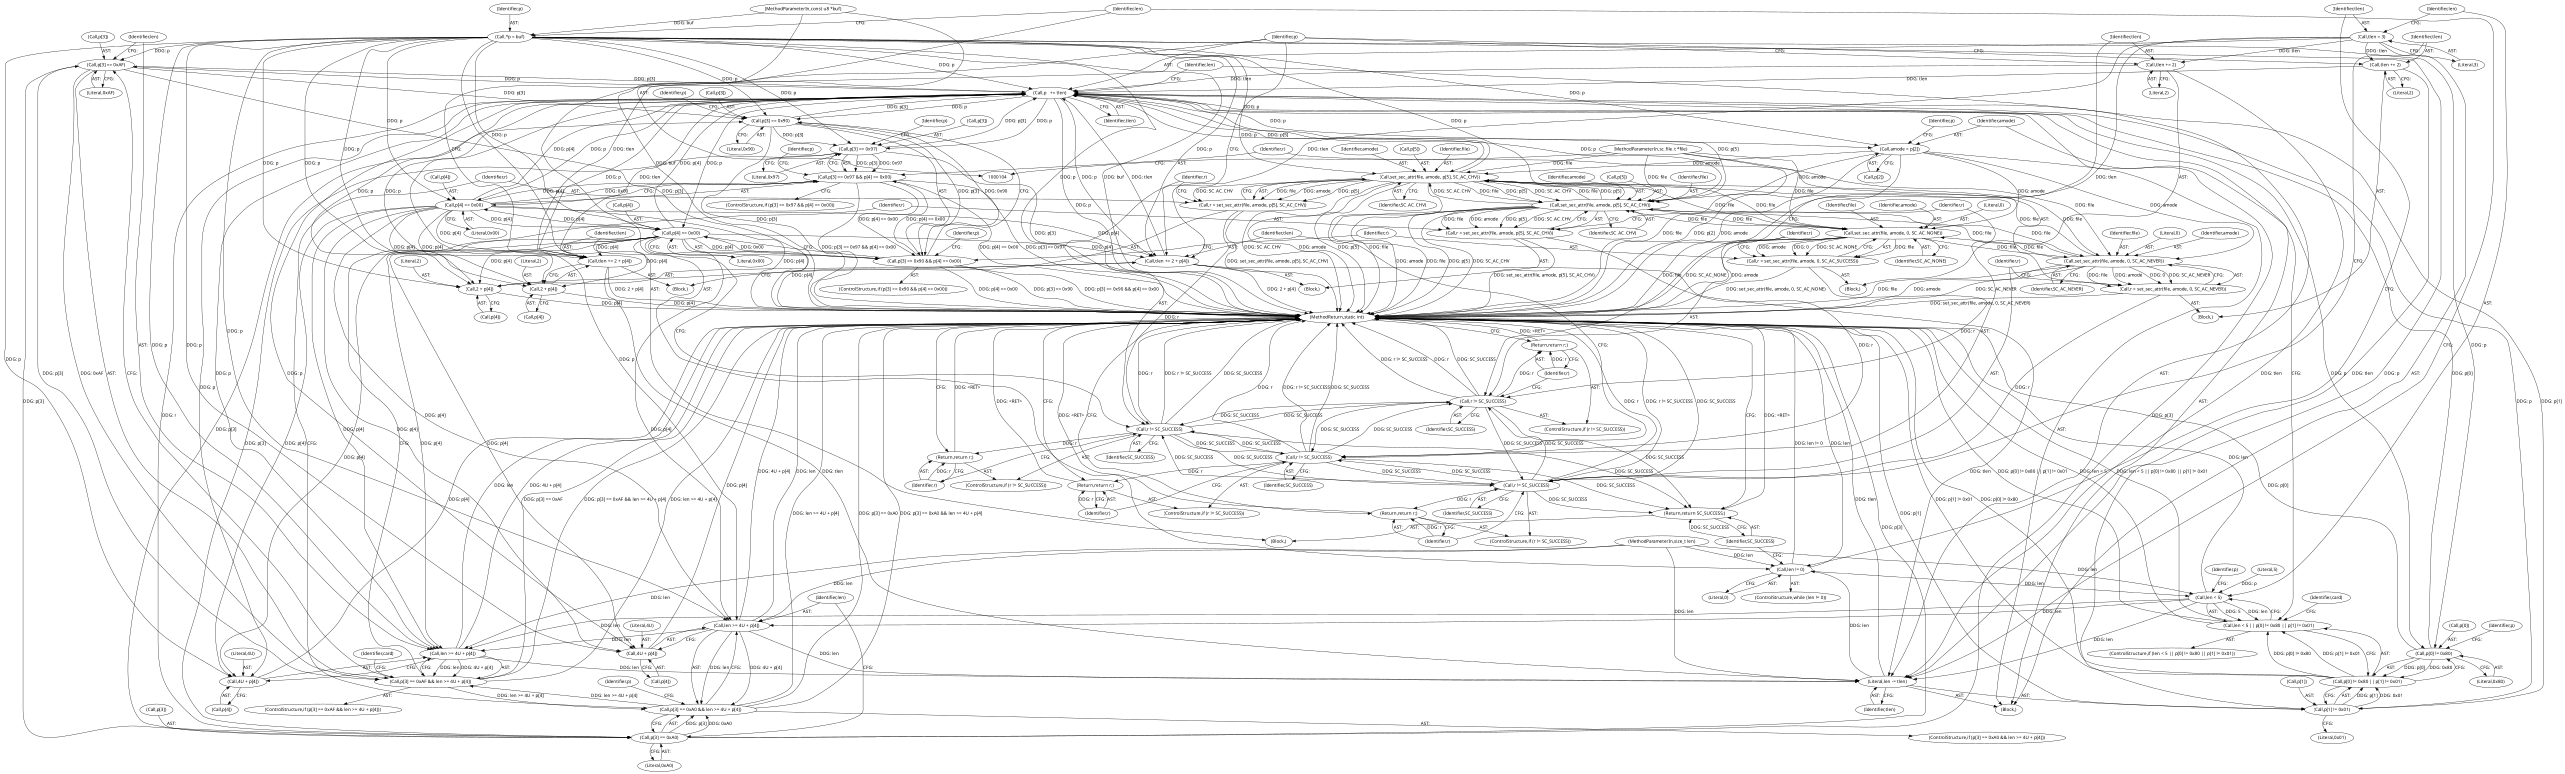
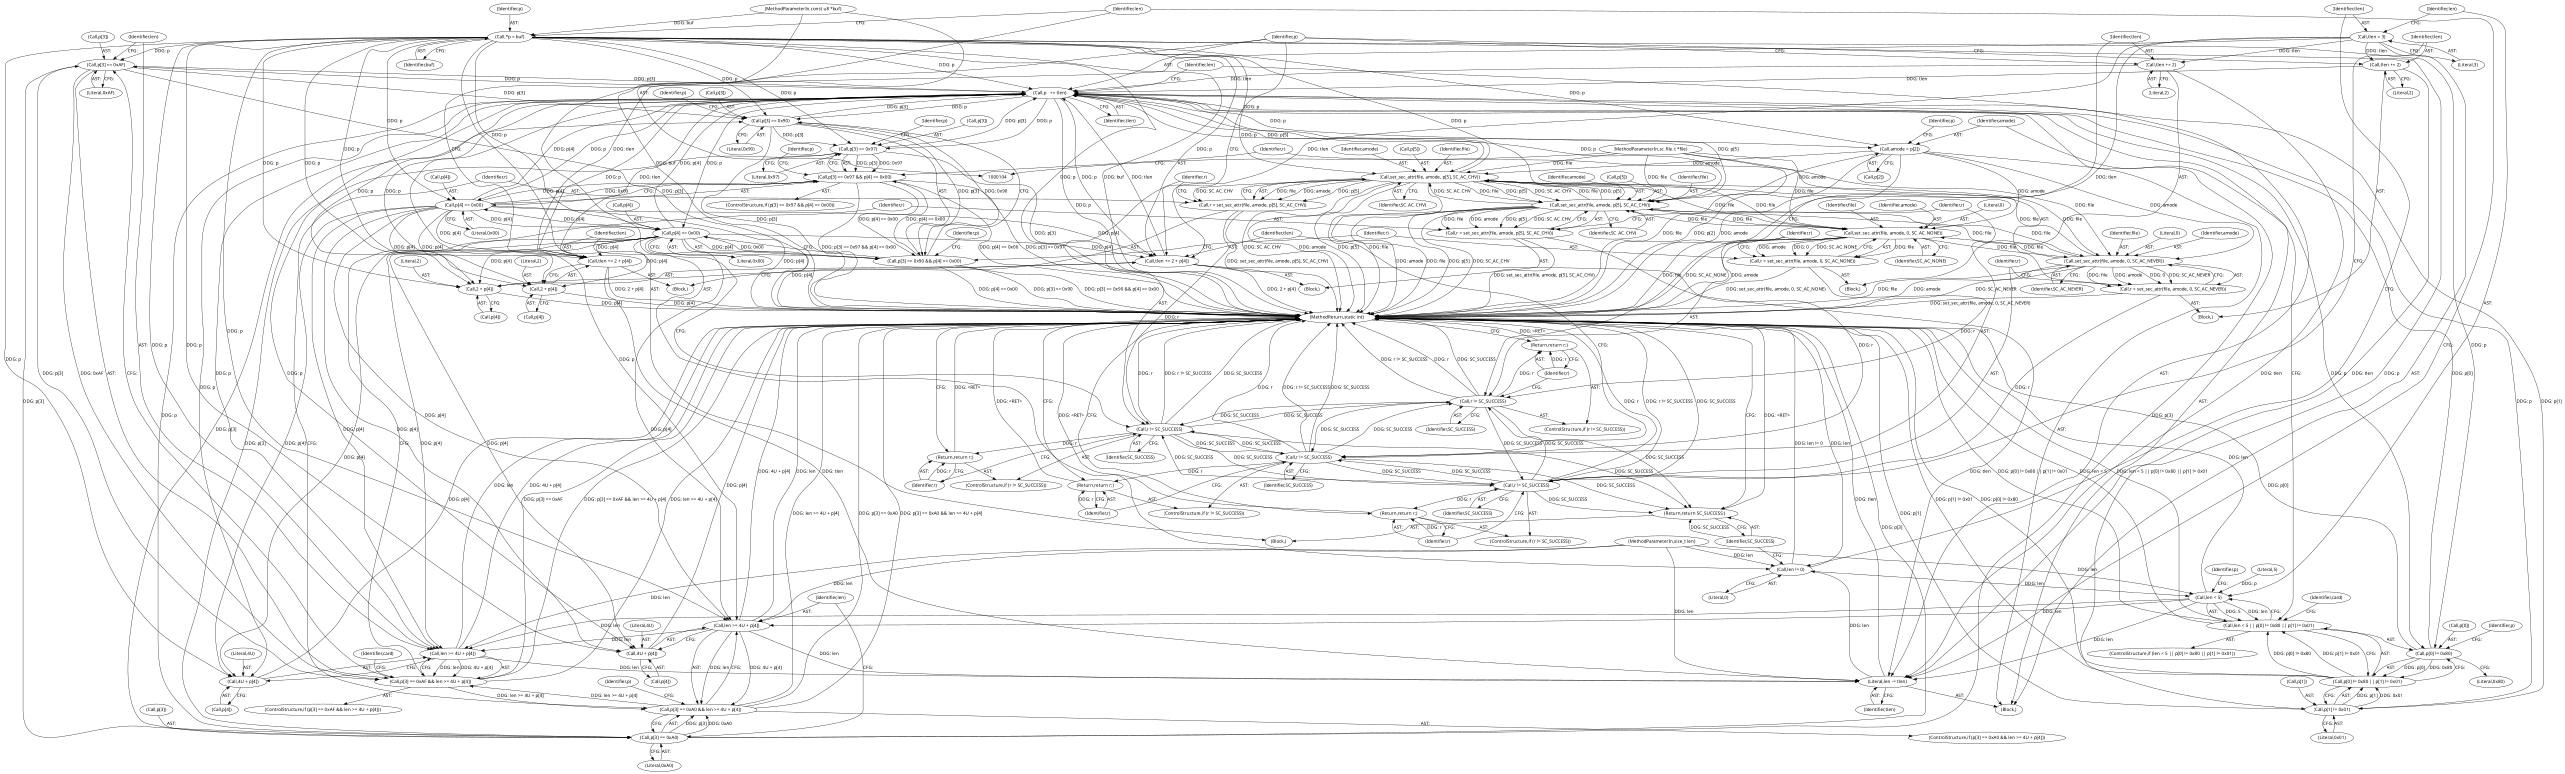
node "(Identifier,buf)": added
edge "(Call,p[3] == 0x97 && p[4] == 0x00)" -> "(ControlStructure,if (p[3] == 0x97 && p[4] == 0x00))": label "CFG: " -> "AST: "
node "(Call,r = set_sec_attr(file, amode, 0, SC_AC_SUCCESS))": label "(Call,r = set_sec_attr(file, amode, 0, SC_AC_SUCCESS))" -> "(Call,r = set_sec_attr(file, amode, 0, SC_AC_NONE))"
node "(ControlStructure,if (p[3] == 0x90 && p[4] == 0x00))": removed
edge "(Call,p   += tlen)" -> "(Call,p[3] == 0xA0)": label "DDG: r" -> "DDG: p"
node "(ControlStructure,while (len != 0))": removed
edge "(Literal,0x80)" -> "(Call,p[0] != 0x80)": now "(Call,len < 5 || p[0] != 0x80 || p[1] != 0x01)" -> "(Call,p[0] != 0x80)"
edge "(Literal,len -= tlen)" -> "(Call,p[1] != 0x01)": now "(Literal,0x01)" -> "(Call,p[1] != 0x01)"
